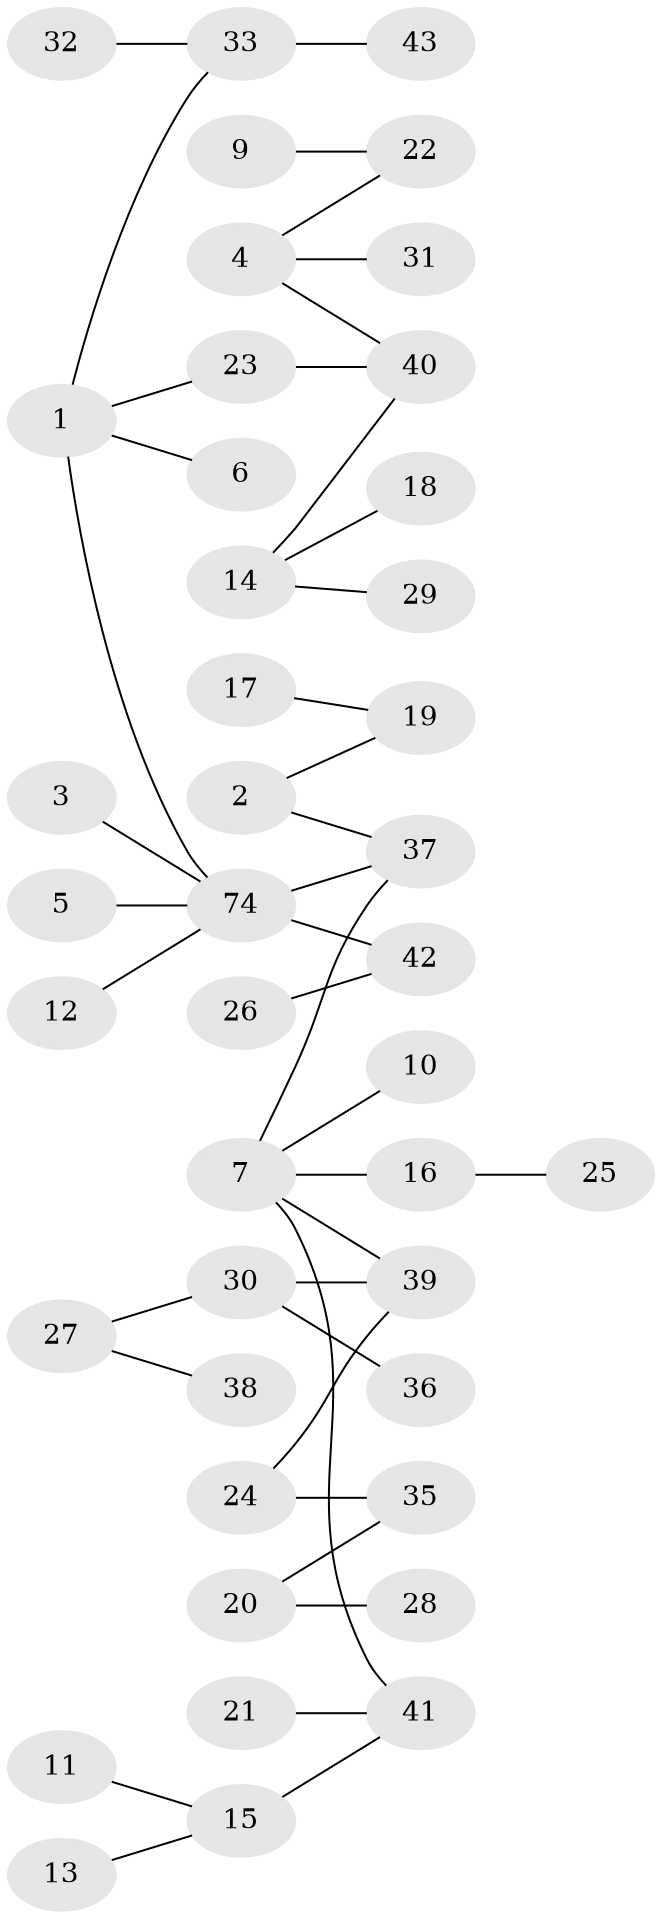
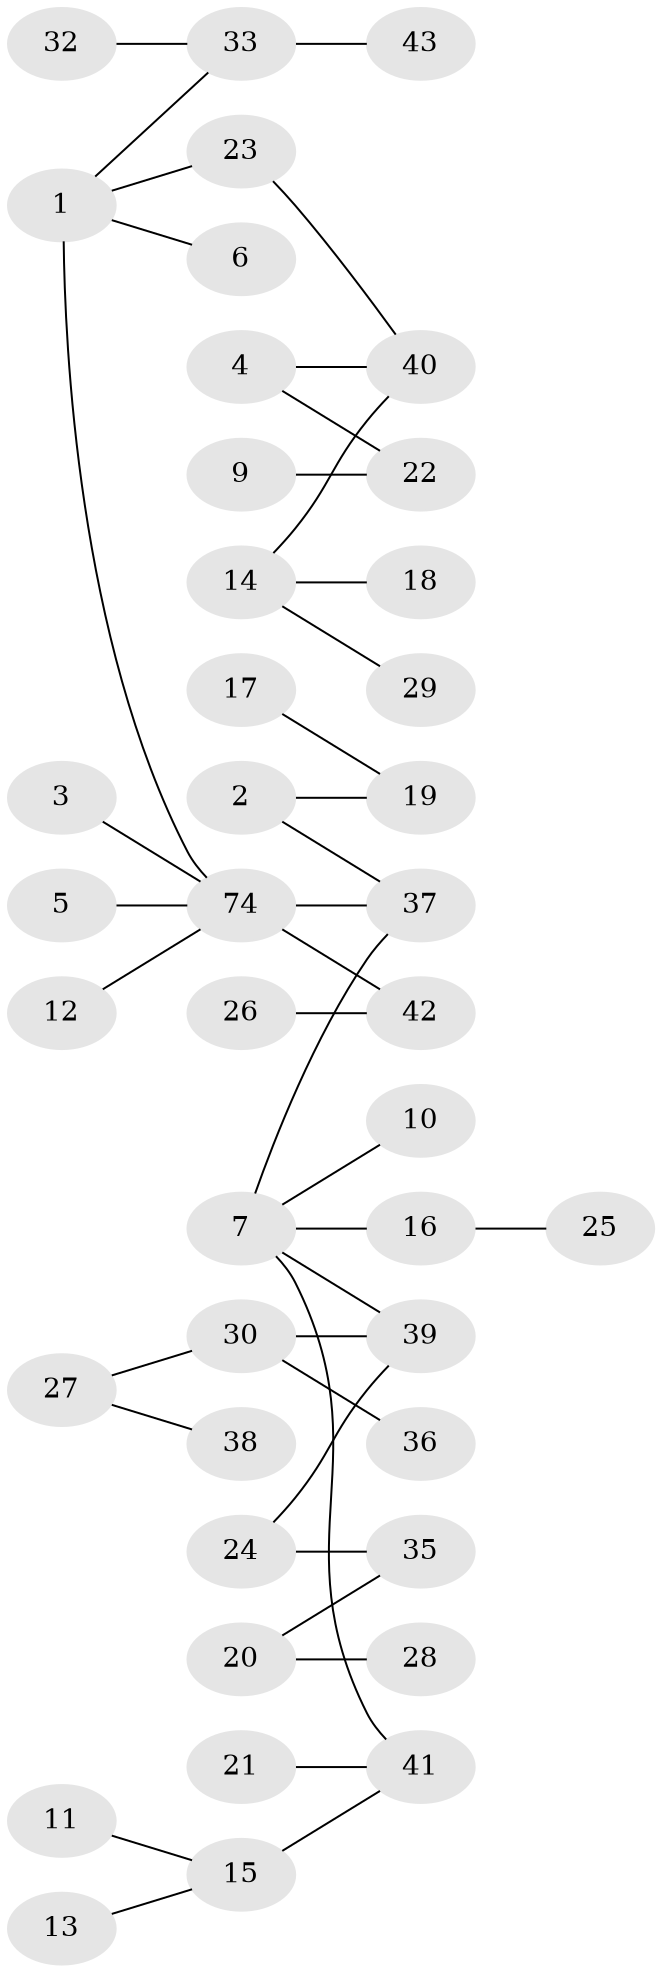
node "31": removed
